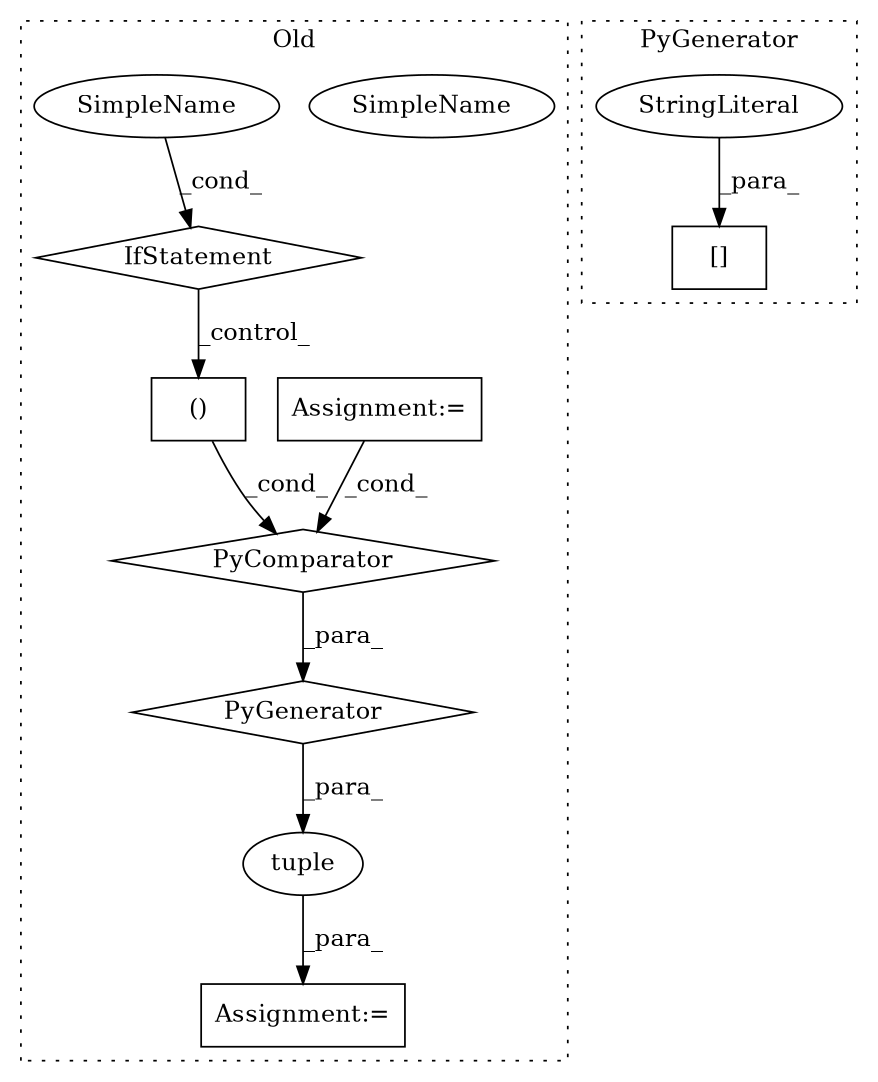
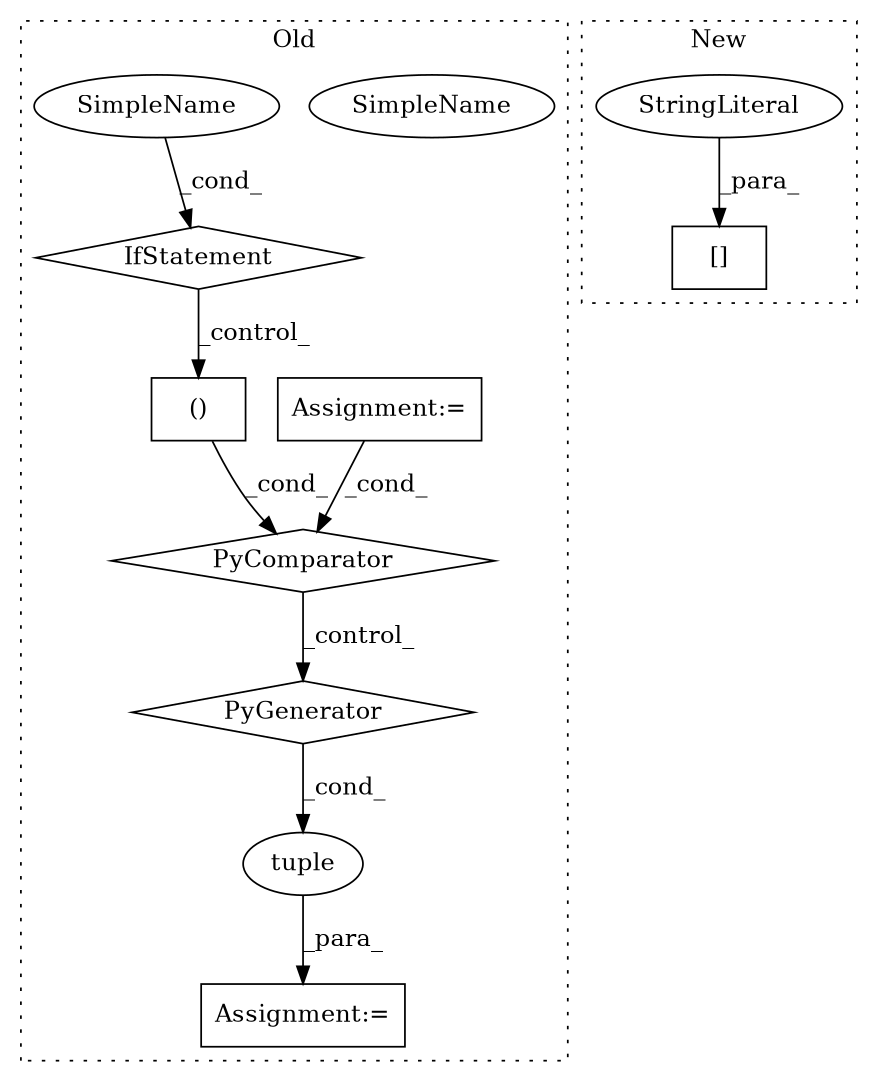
cluster "PyGenerator": label "PyGenerator" -> "New"
edge "PyComparator" -> "PyGenerator": label "_para_" -> "_control_"
edge "PyGenerator" -> "tuple": label "_para_" -> "_cond_"
